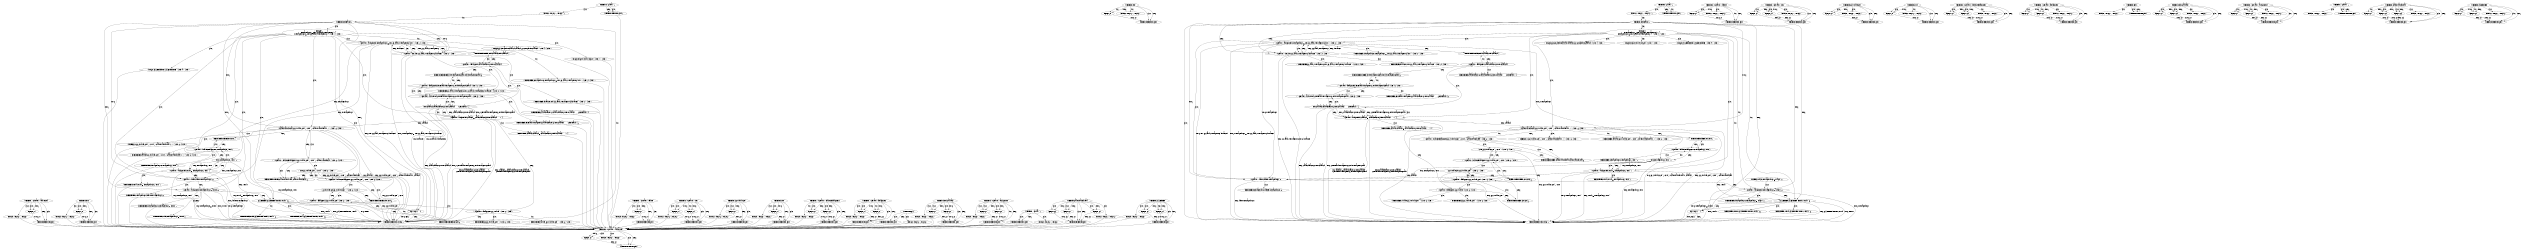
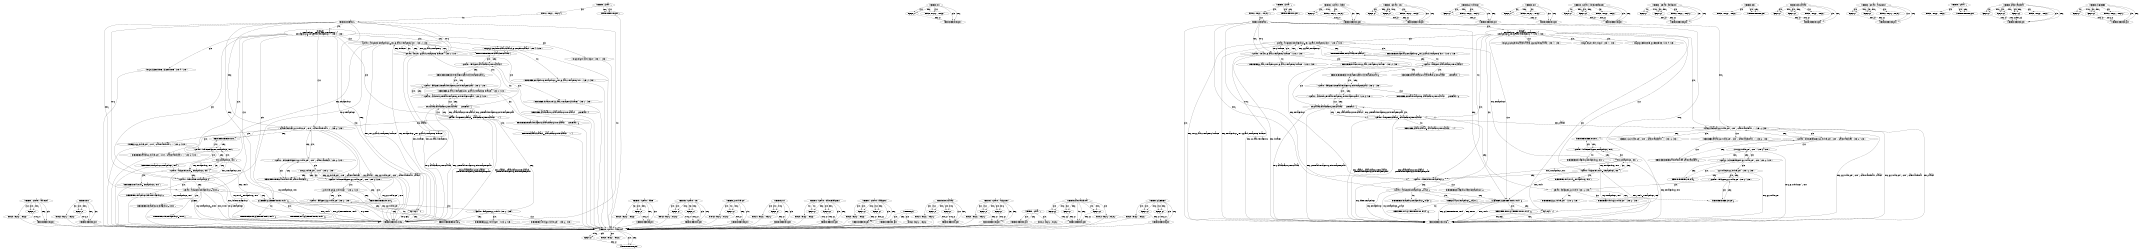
edge "(LITERAL,nullptr,message_loop_ = nullptr)" -> "(<operator>.assignment,message_loop_ = nullptr)": reversed
edge "(<operator>.assignment,message_loop_ = NULL)" -> "(IDENTIFIER,message_loop_,message_loop_ = NULL)": label "CFG: " -> "AST: "
